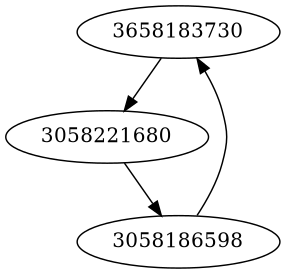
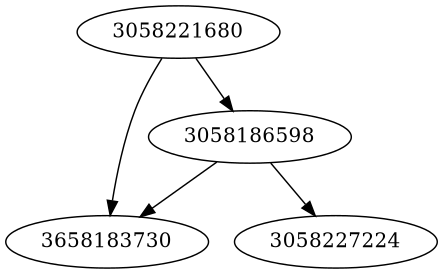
edge "3658183730" -> "3058221680": reversed
node "3058227224": added
